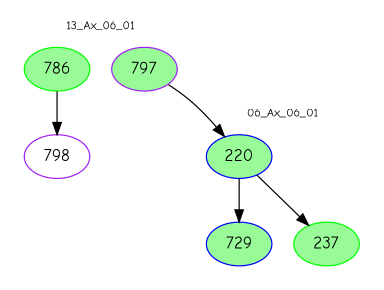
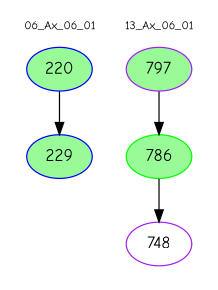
edge "797" -> "220": now "797" -> "786"
node "798": label "798" -> "748"
node "729": label "729" -> "229"
node "237": removed
